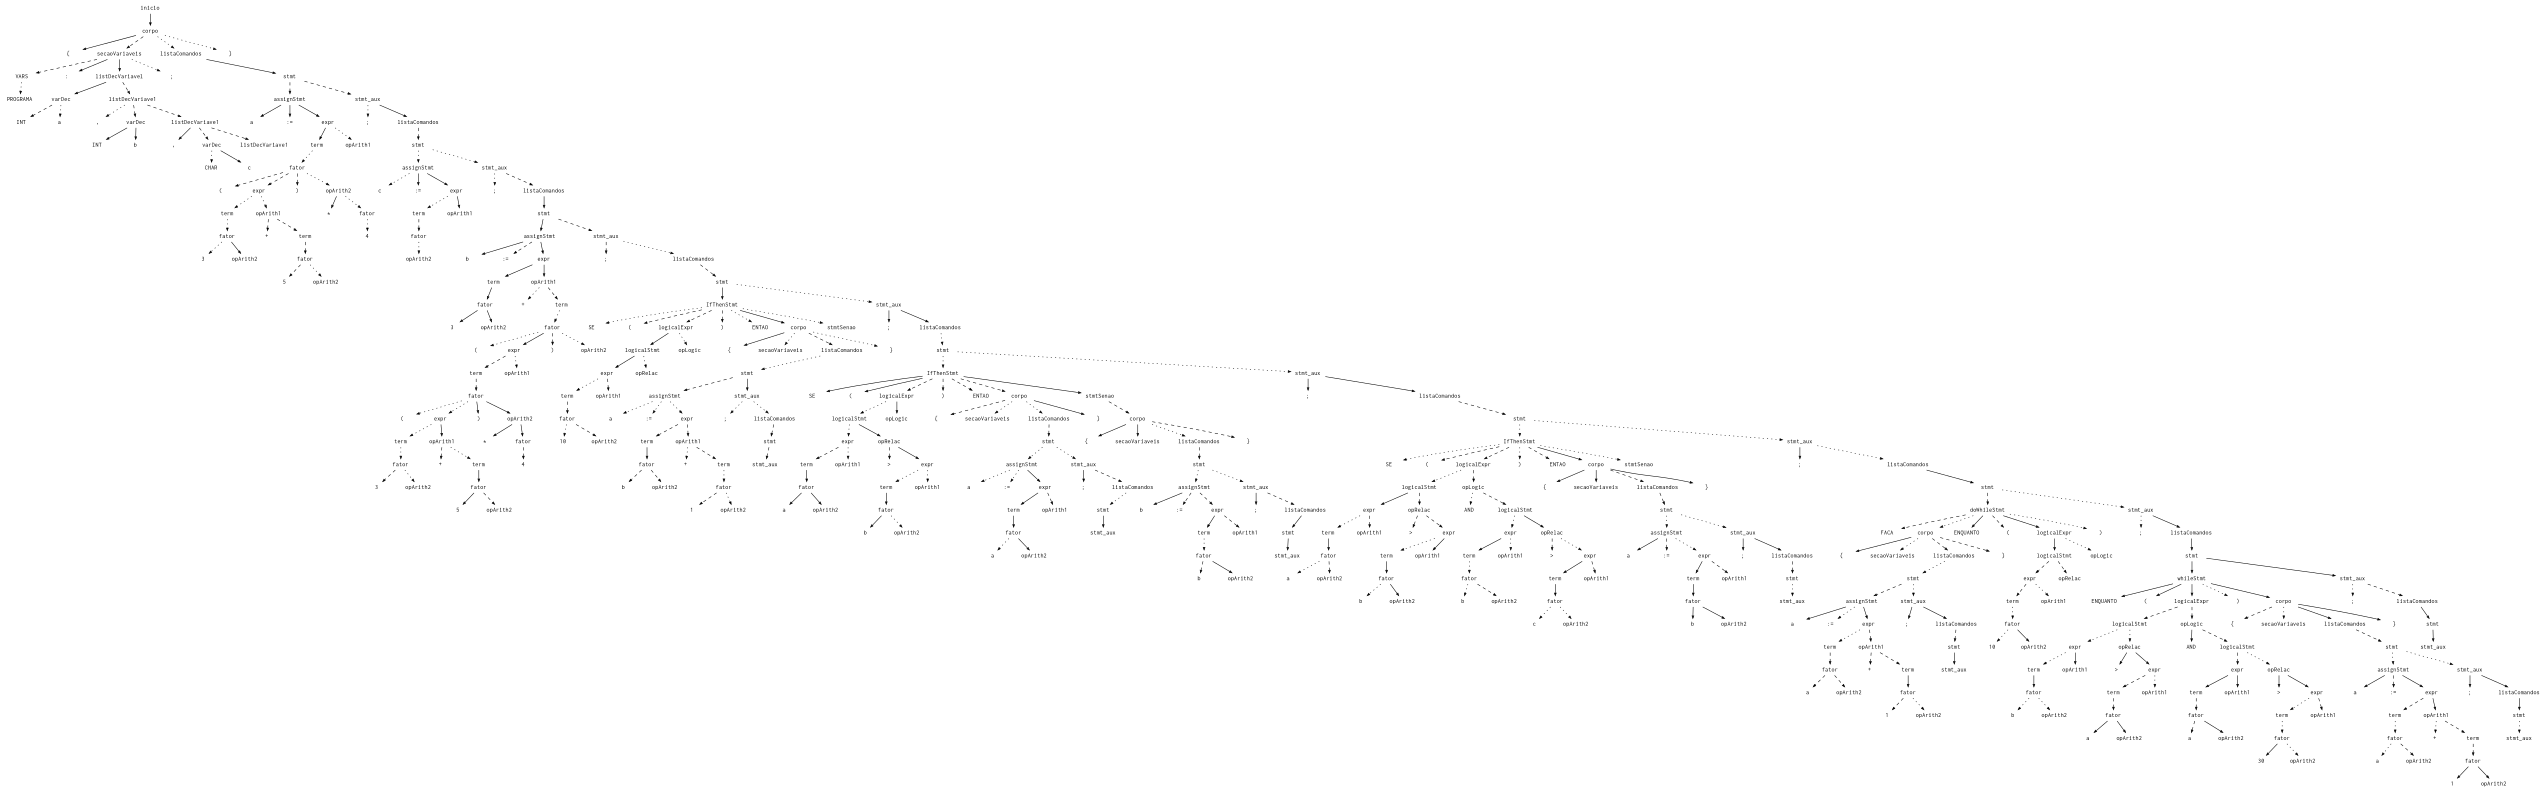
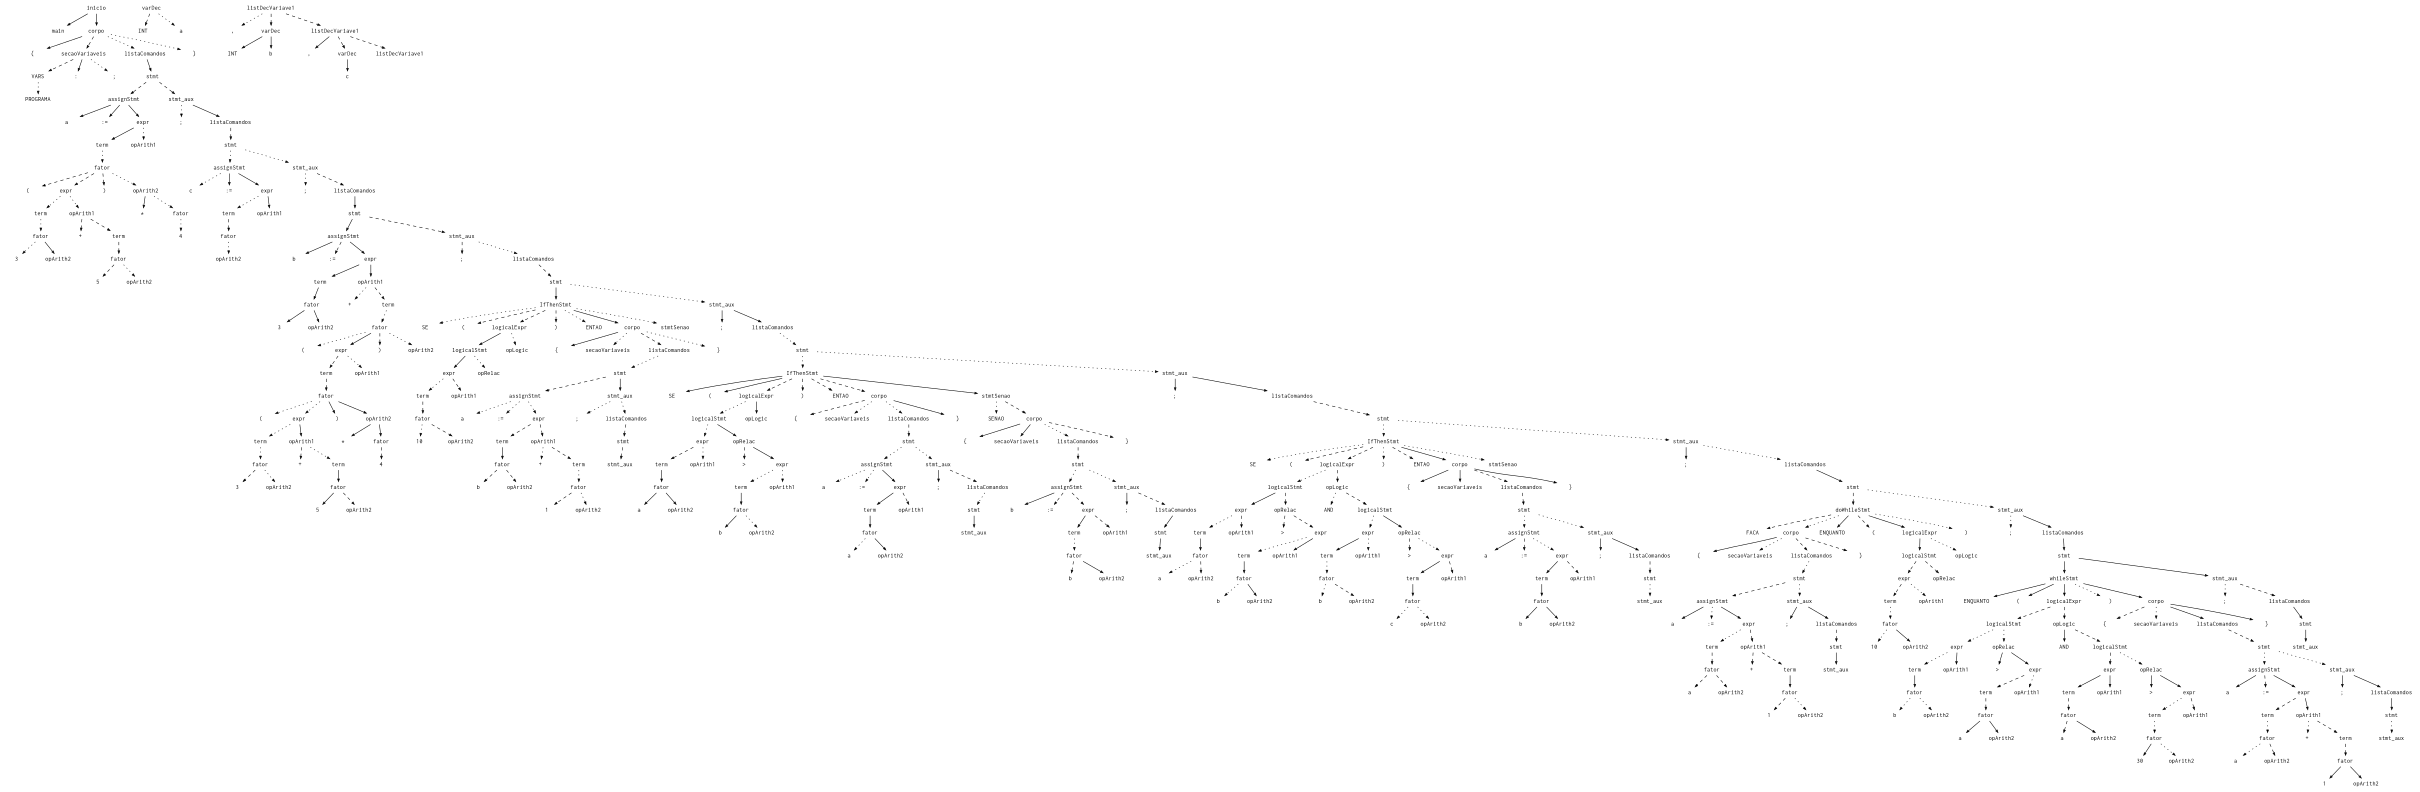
node "main": added
node "listDecVariavel": removed
node "CHAR": removed
node "SENAO": added
